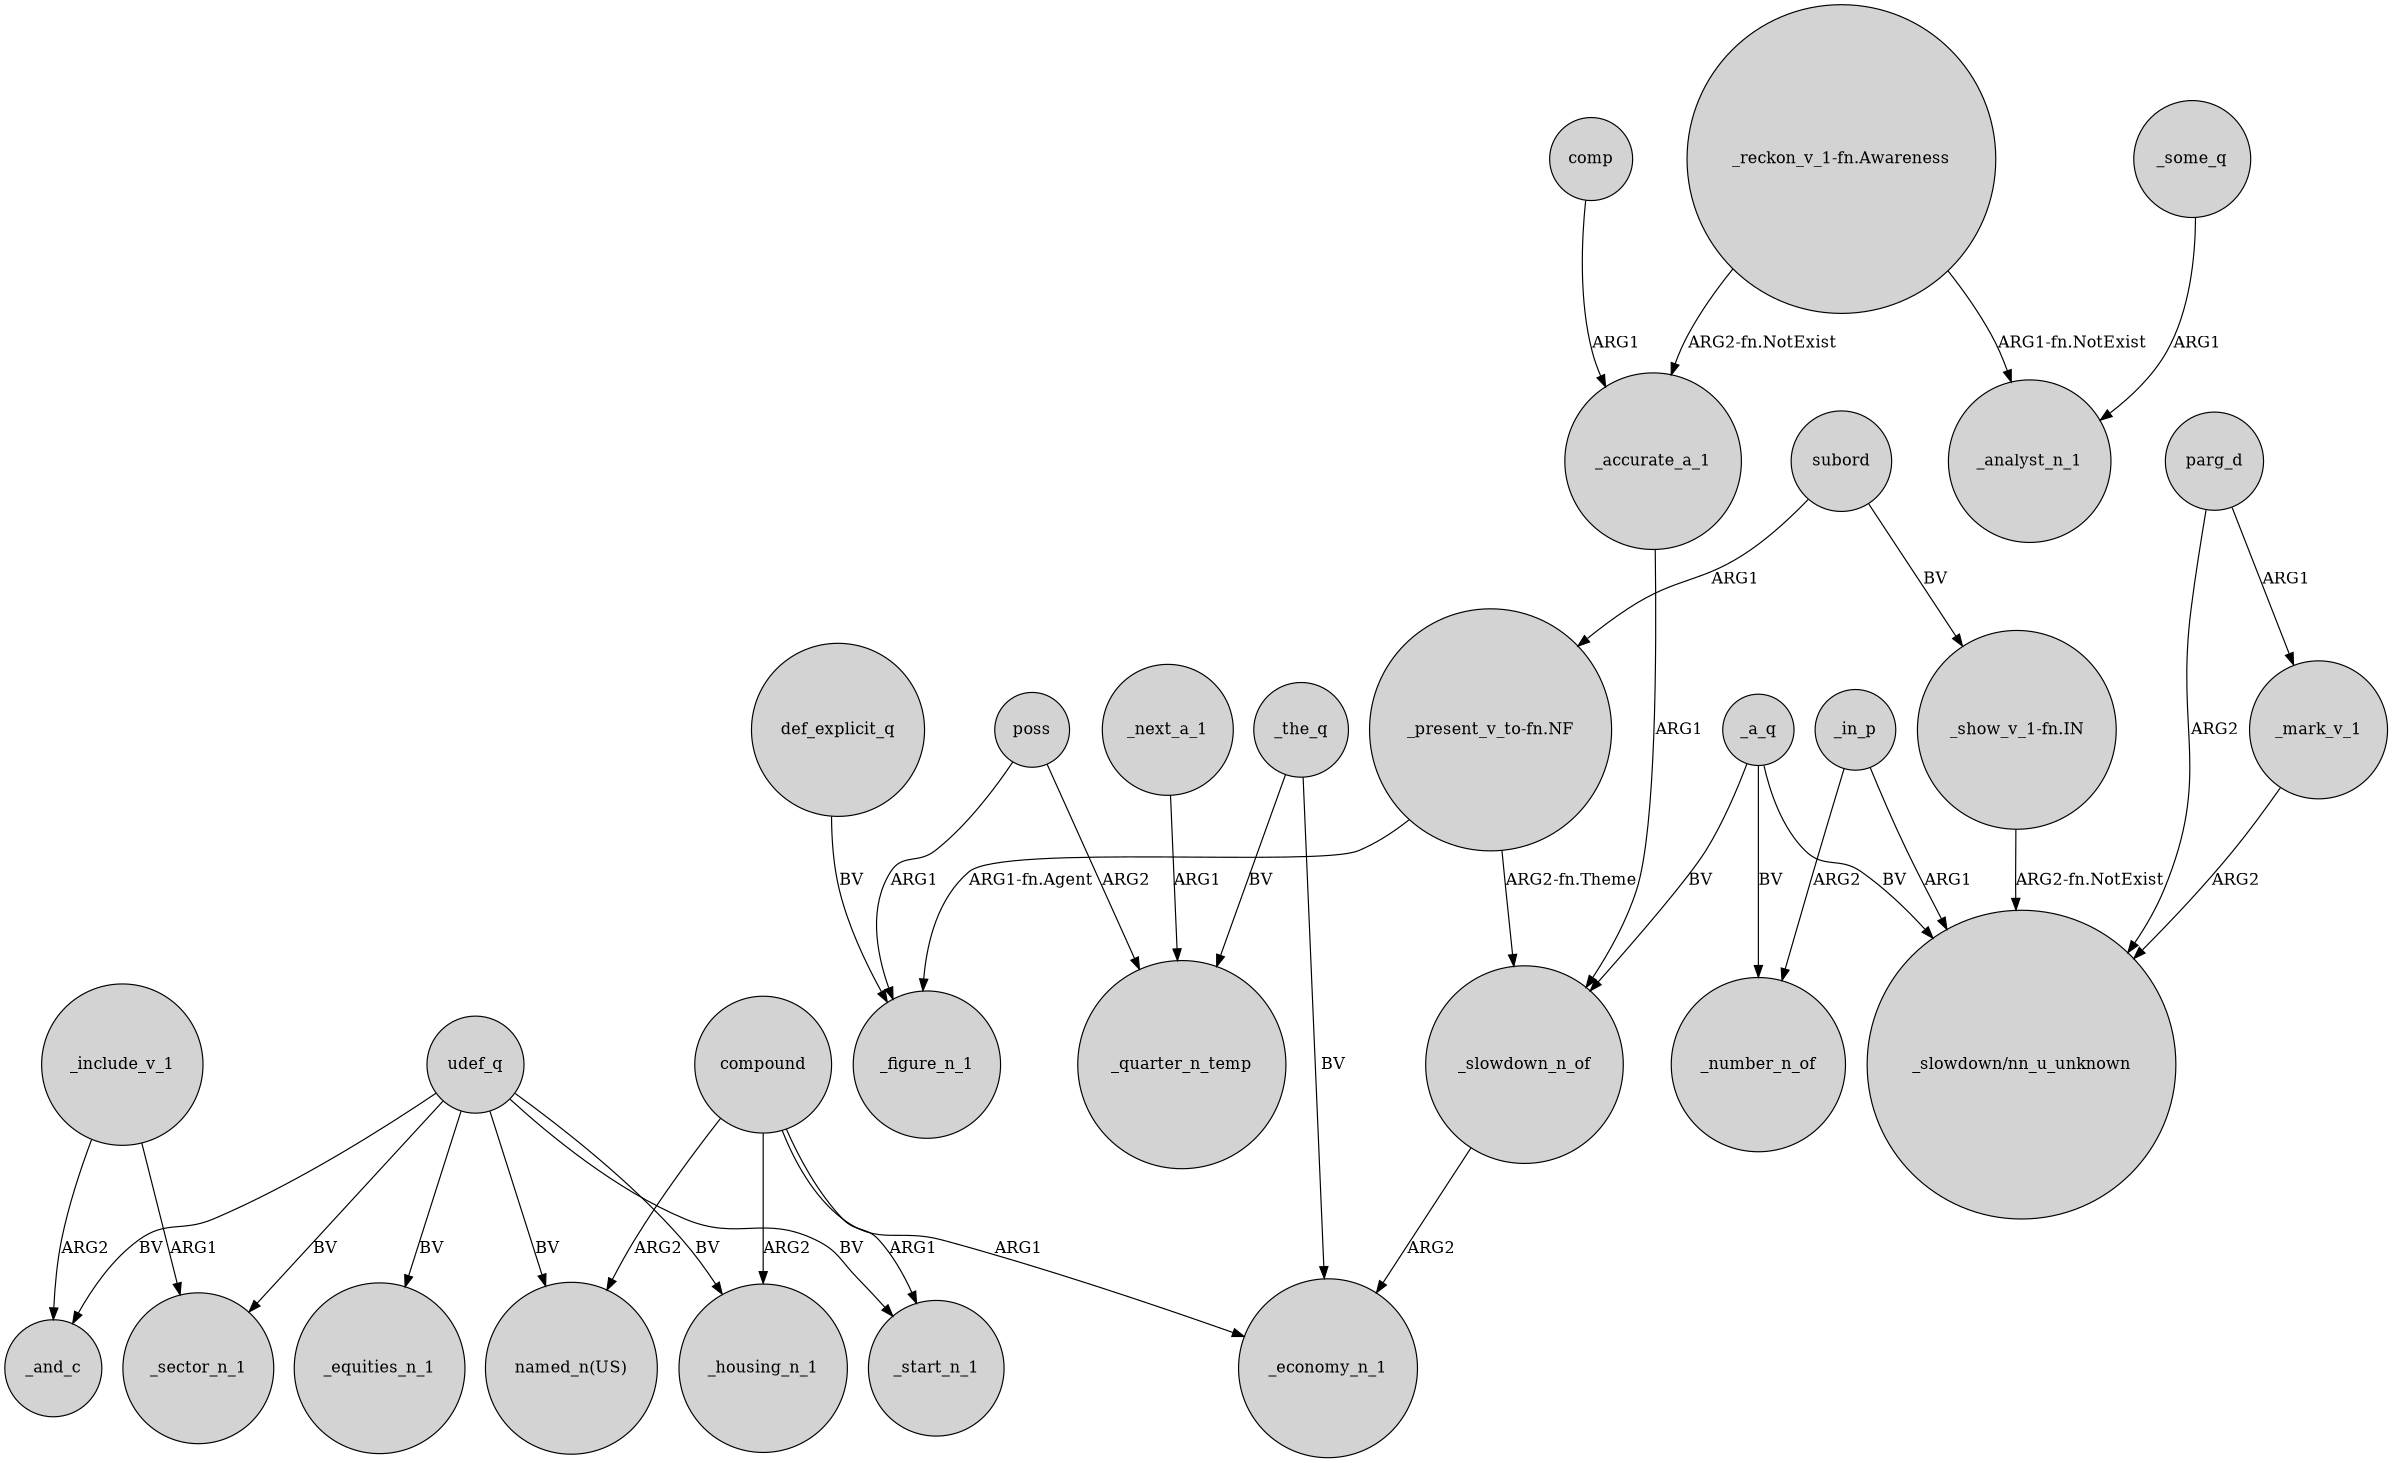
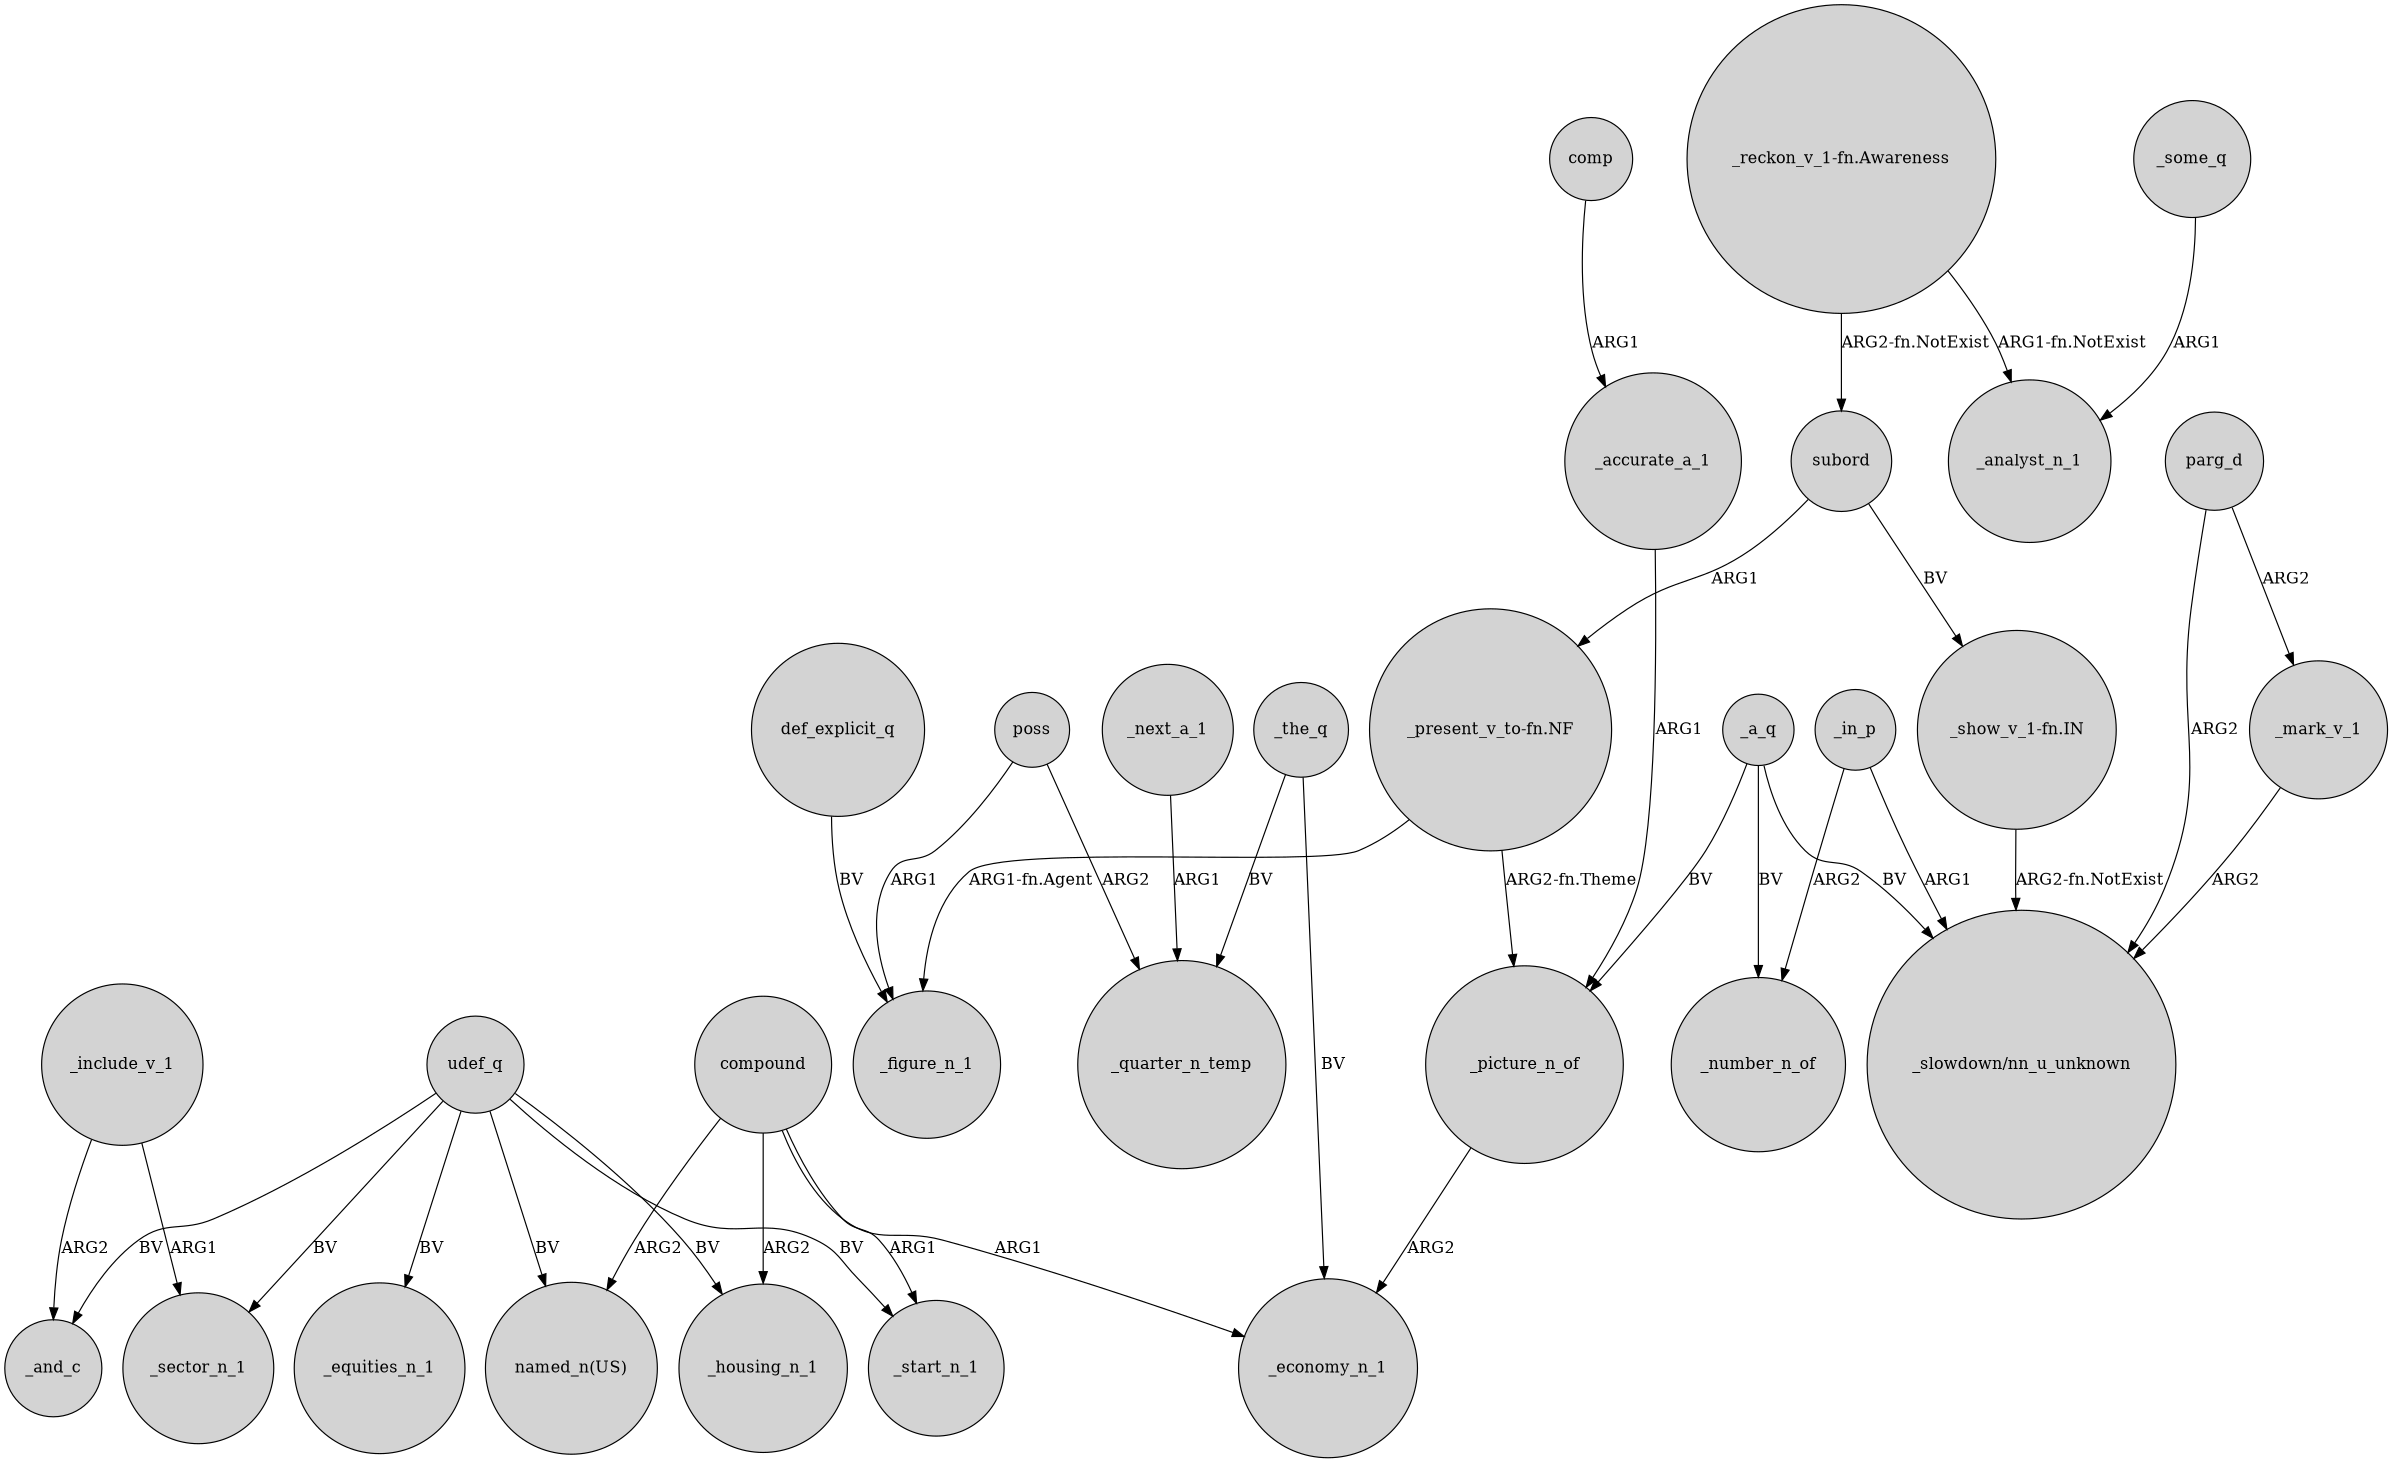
edge "_reckon_v_1-fn.Awareness" -> "_accurate_a_1": now "_reckon_v_1-fn.Awareness" -> "subord"
edge "parg_d" -> "_mark_v_1": label "ARG1" -> "ARG2"
node "_slowdown_n_of": label "_slowdown_n_of" -> "_picture_n_of"
